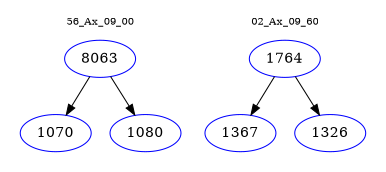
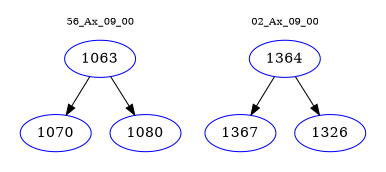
cluster "02_Ax_09_60": label "02_Ax_09_60" -> "02_Ax_09_00"
node "8063": label "8063" -> "1063"
node "1764": label "1764" -> "1364"
